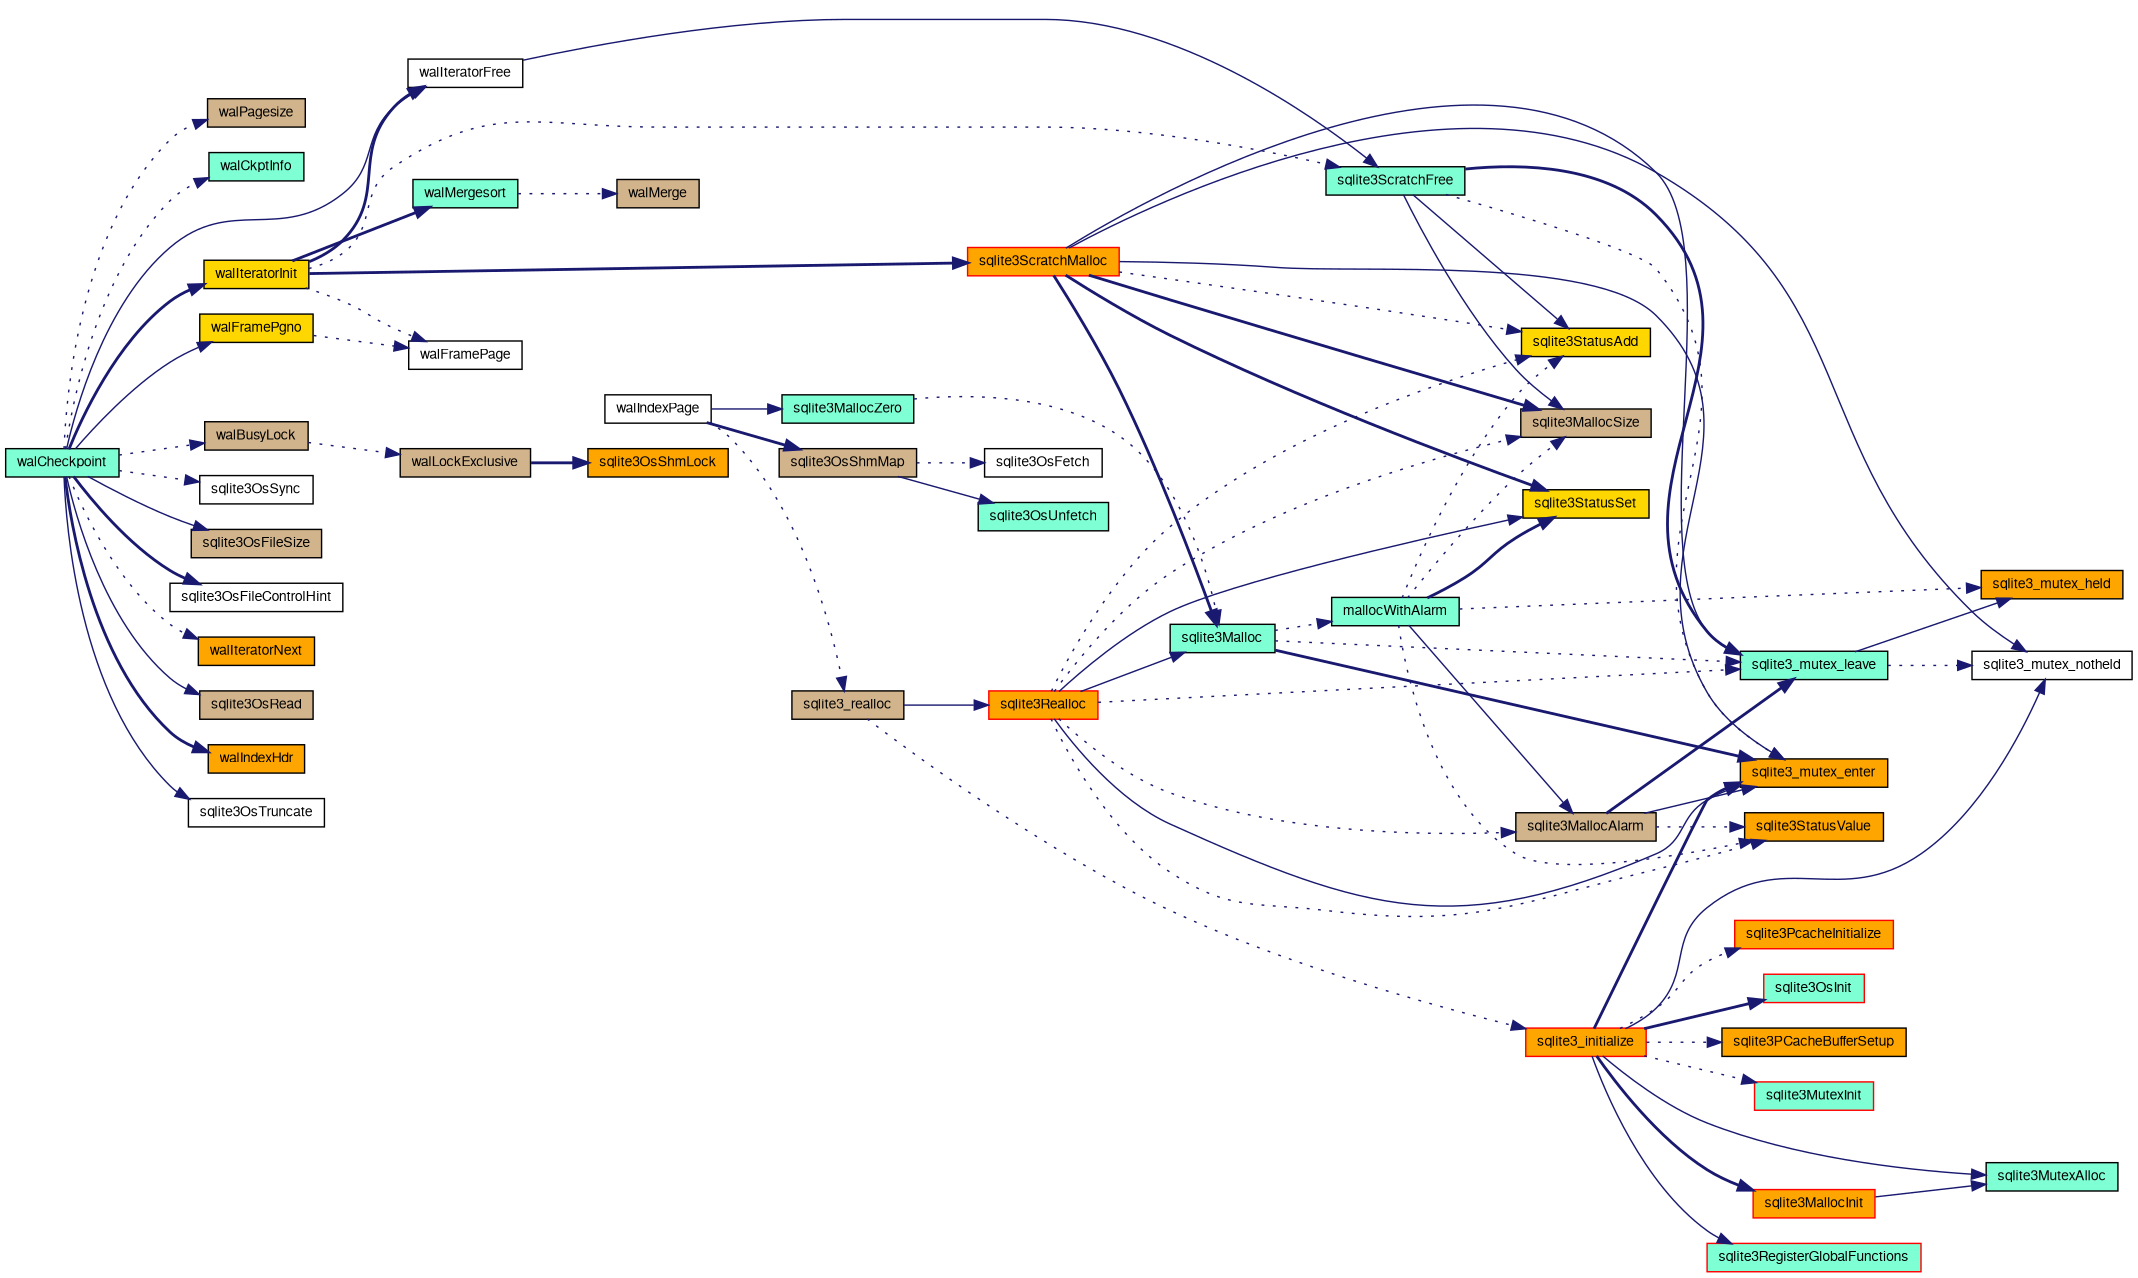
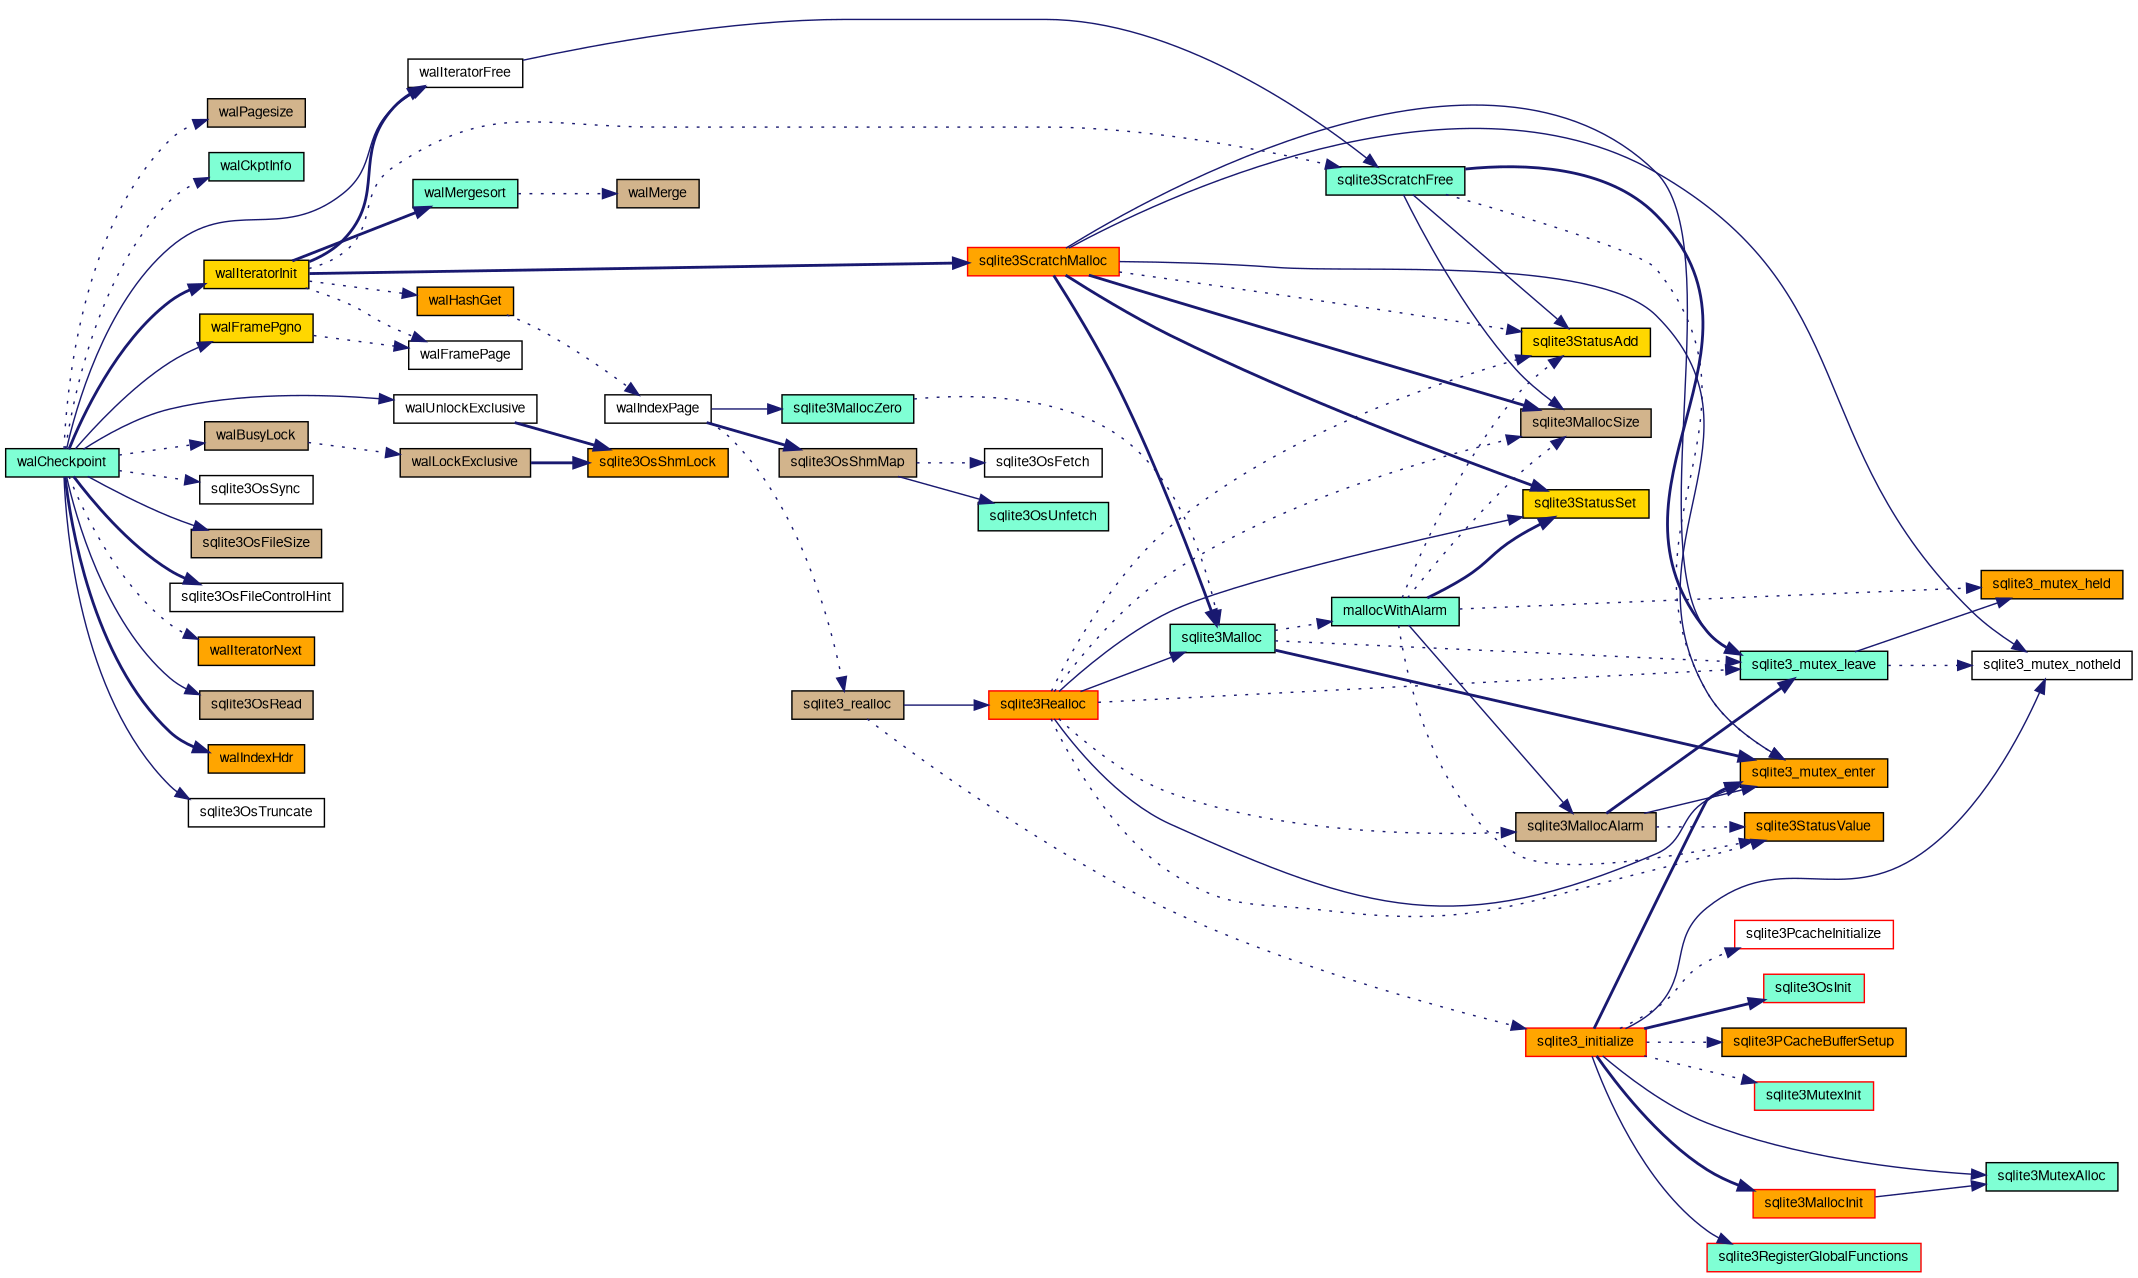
node "walHashGet": added
node "walUnlockExclusive": added
node "sqlite3PcacheInitialize": fillcolor orange -> white
